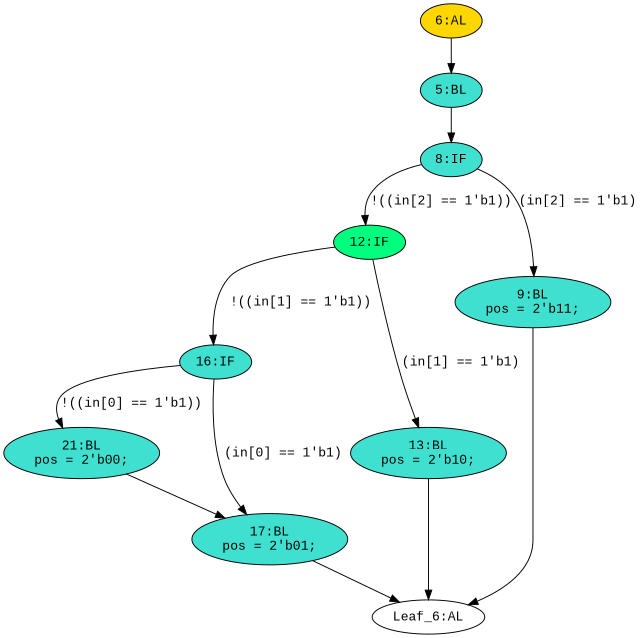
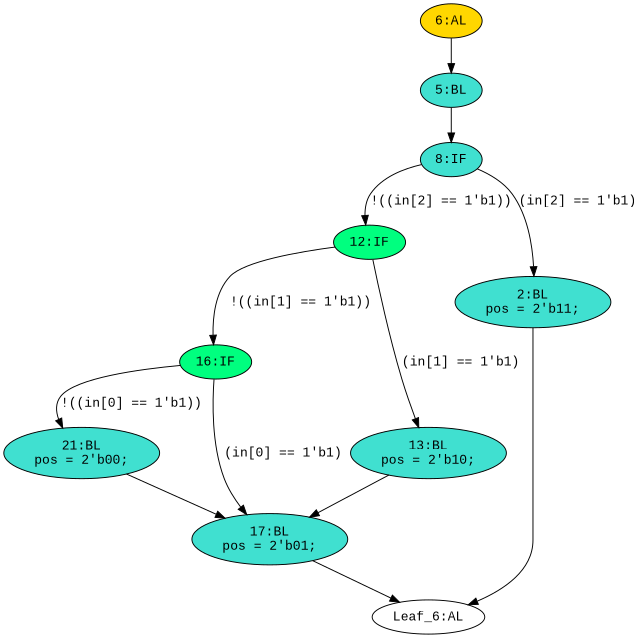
node "9:BL pos = 2'b11;": label "9:BL pos = 2'b11;" -> "2:BL pos = 2'b11;"
node "16:IF": fillcolor turquoise -> springgreen
edge "13:BL pos = 2'b10;" -> "Leaf_6:AL": now "13:BL pos = 2'b10;" -> "17:BL pos = 2'b01;"
